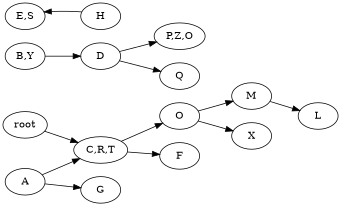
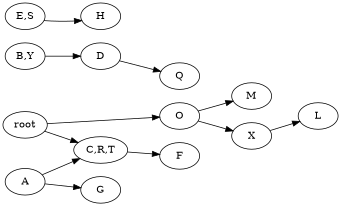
edge "H" -> "E,S": reversed
node "P,Z,O": removed
edge "M" -> "L": now "X" -> "L"
edge "C,R,T" -> "O": now "root" -> "O"
